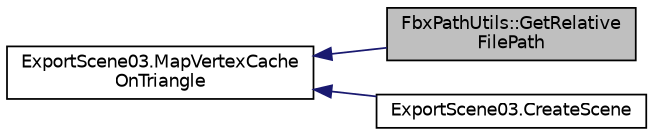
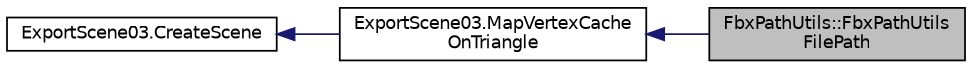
node "FbxPathUtils::GetRelative FilePath": label "FbxPathUtils::GetRelative FilePath" -> "FbxPathUtils::FbxPathUtils FilePath"
edge "ExportScene03.CreateScene" -> "ExportScene03.MapVertexCache OnTriangle": reversed
